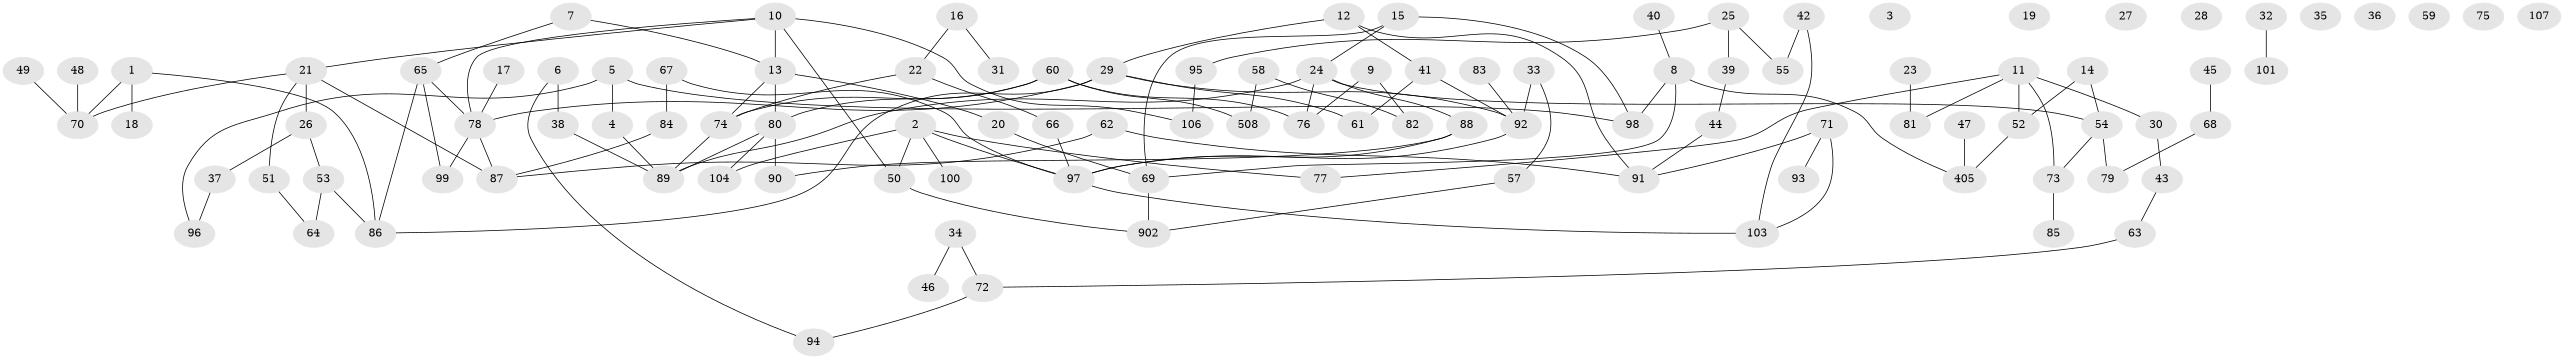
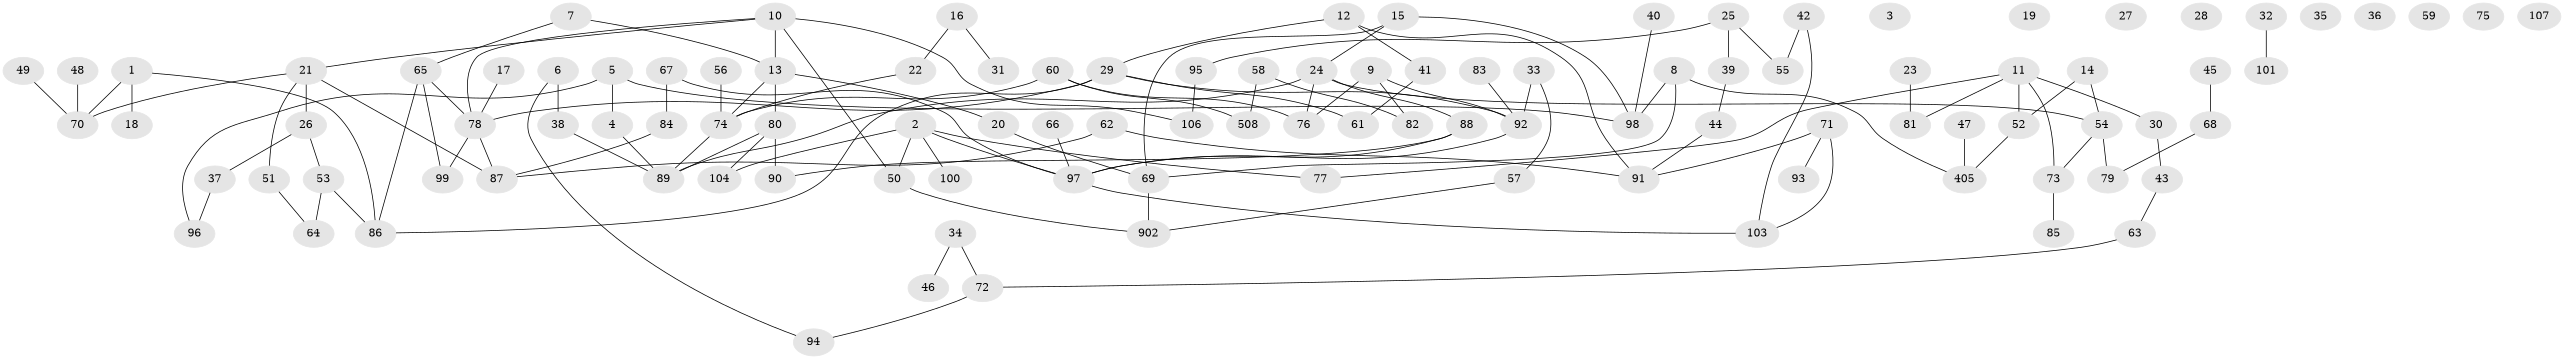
edge "40" -- "8": now "40" -- "98"
node "56": added
edge "22" -- "66": removed
edge "41" -- "92": now "9" -- "92"
edge "60" -- "80": removed
